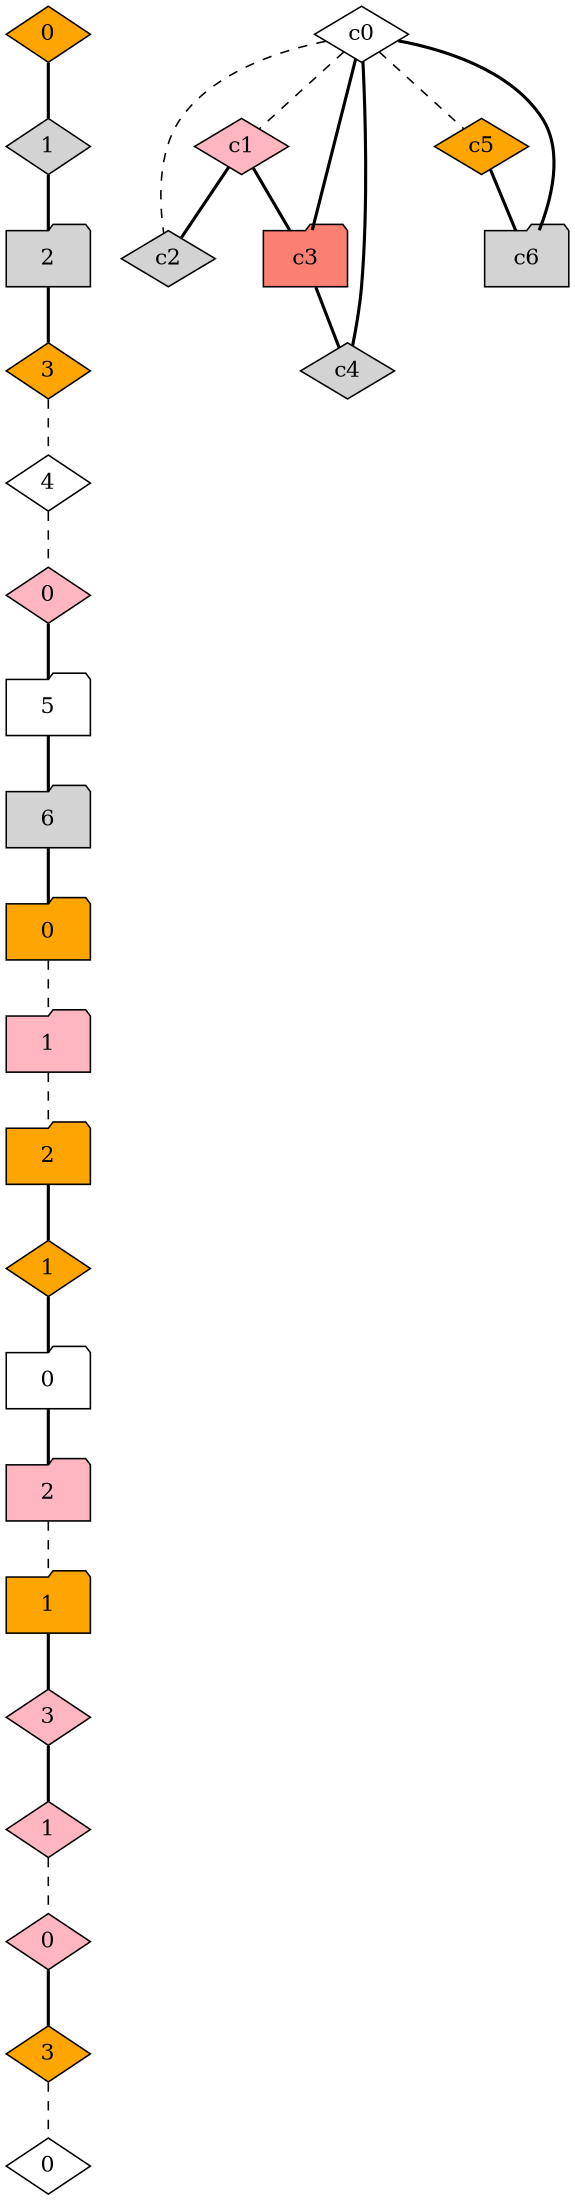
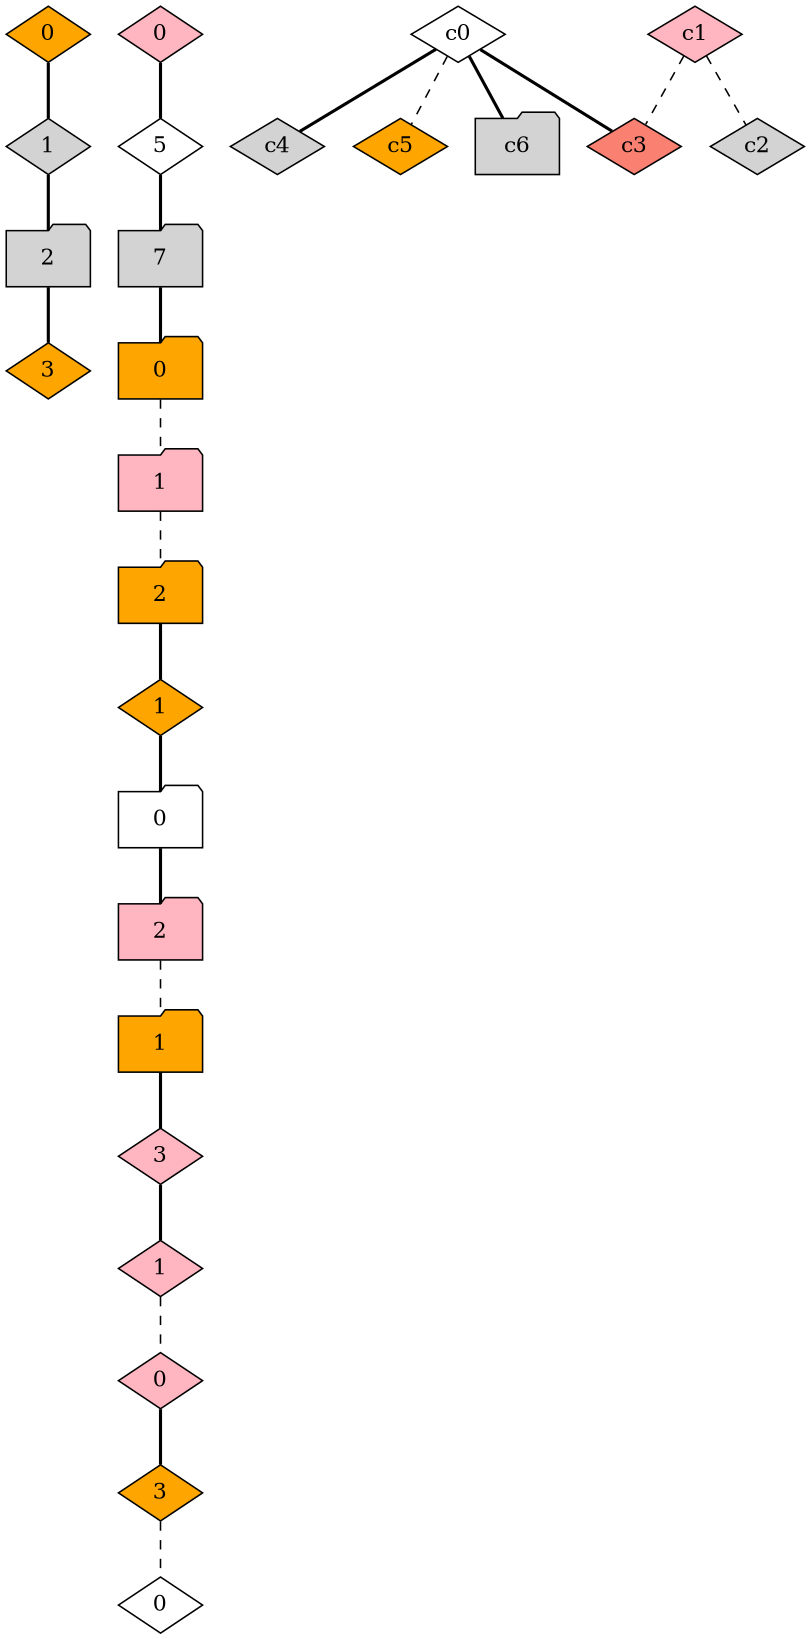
edge "c0" -- "c1": removed
edge "c0" -- "c2": removed
edge "c1" -- "c3": style bold -> dashed
edge "c5" -- "c6": removed
edge "c1" -- "c2": style bold -> dashed
node "c3": shape folder -> diamond
edge "c3" -- "c4": removed
node "4": removed
node "5": shape folder -> diamond
node "6": label "6" -> "7"
